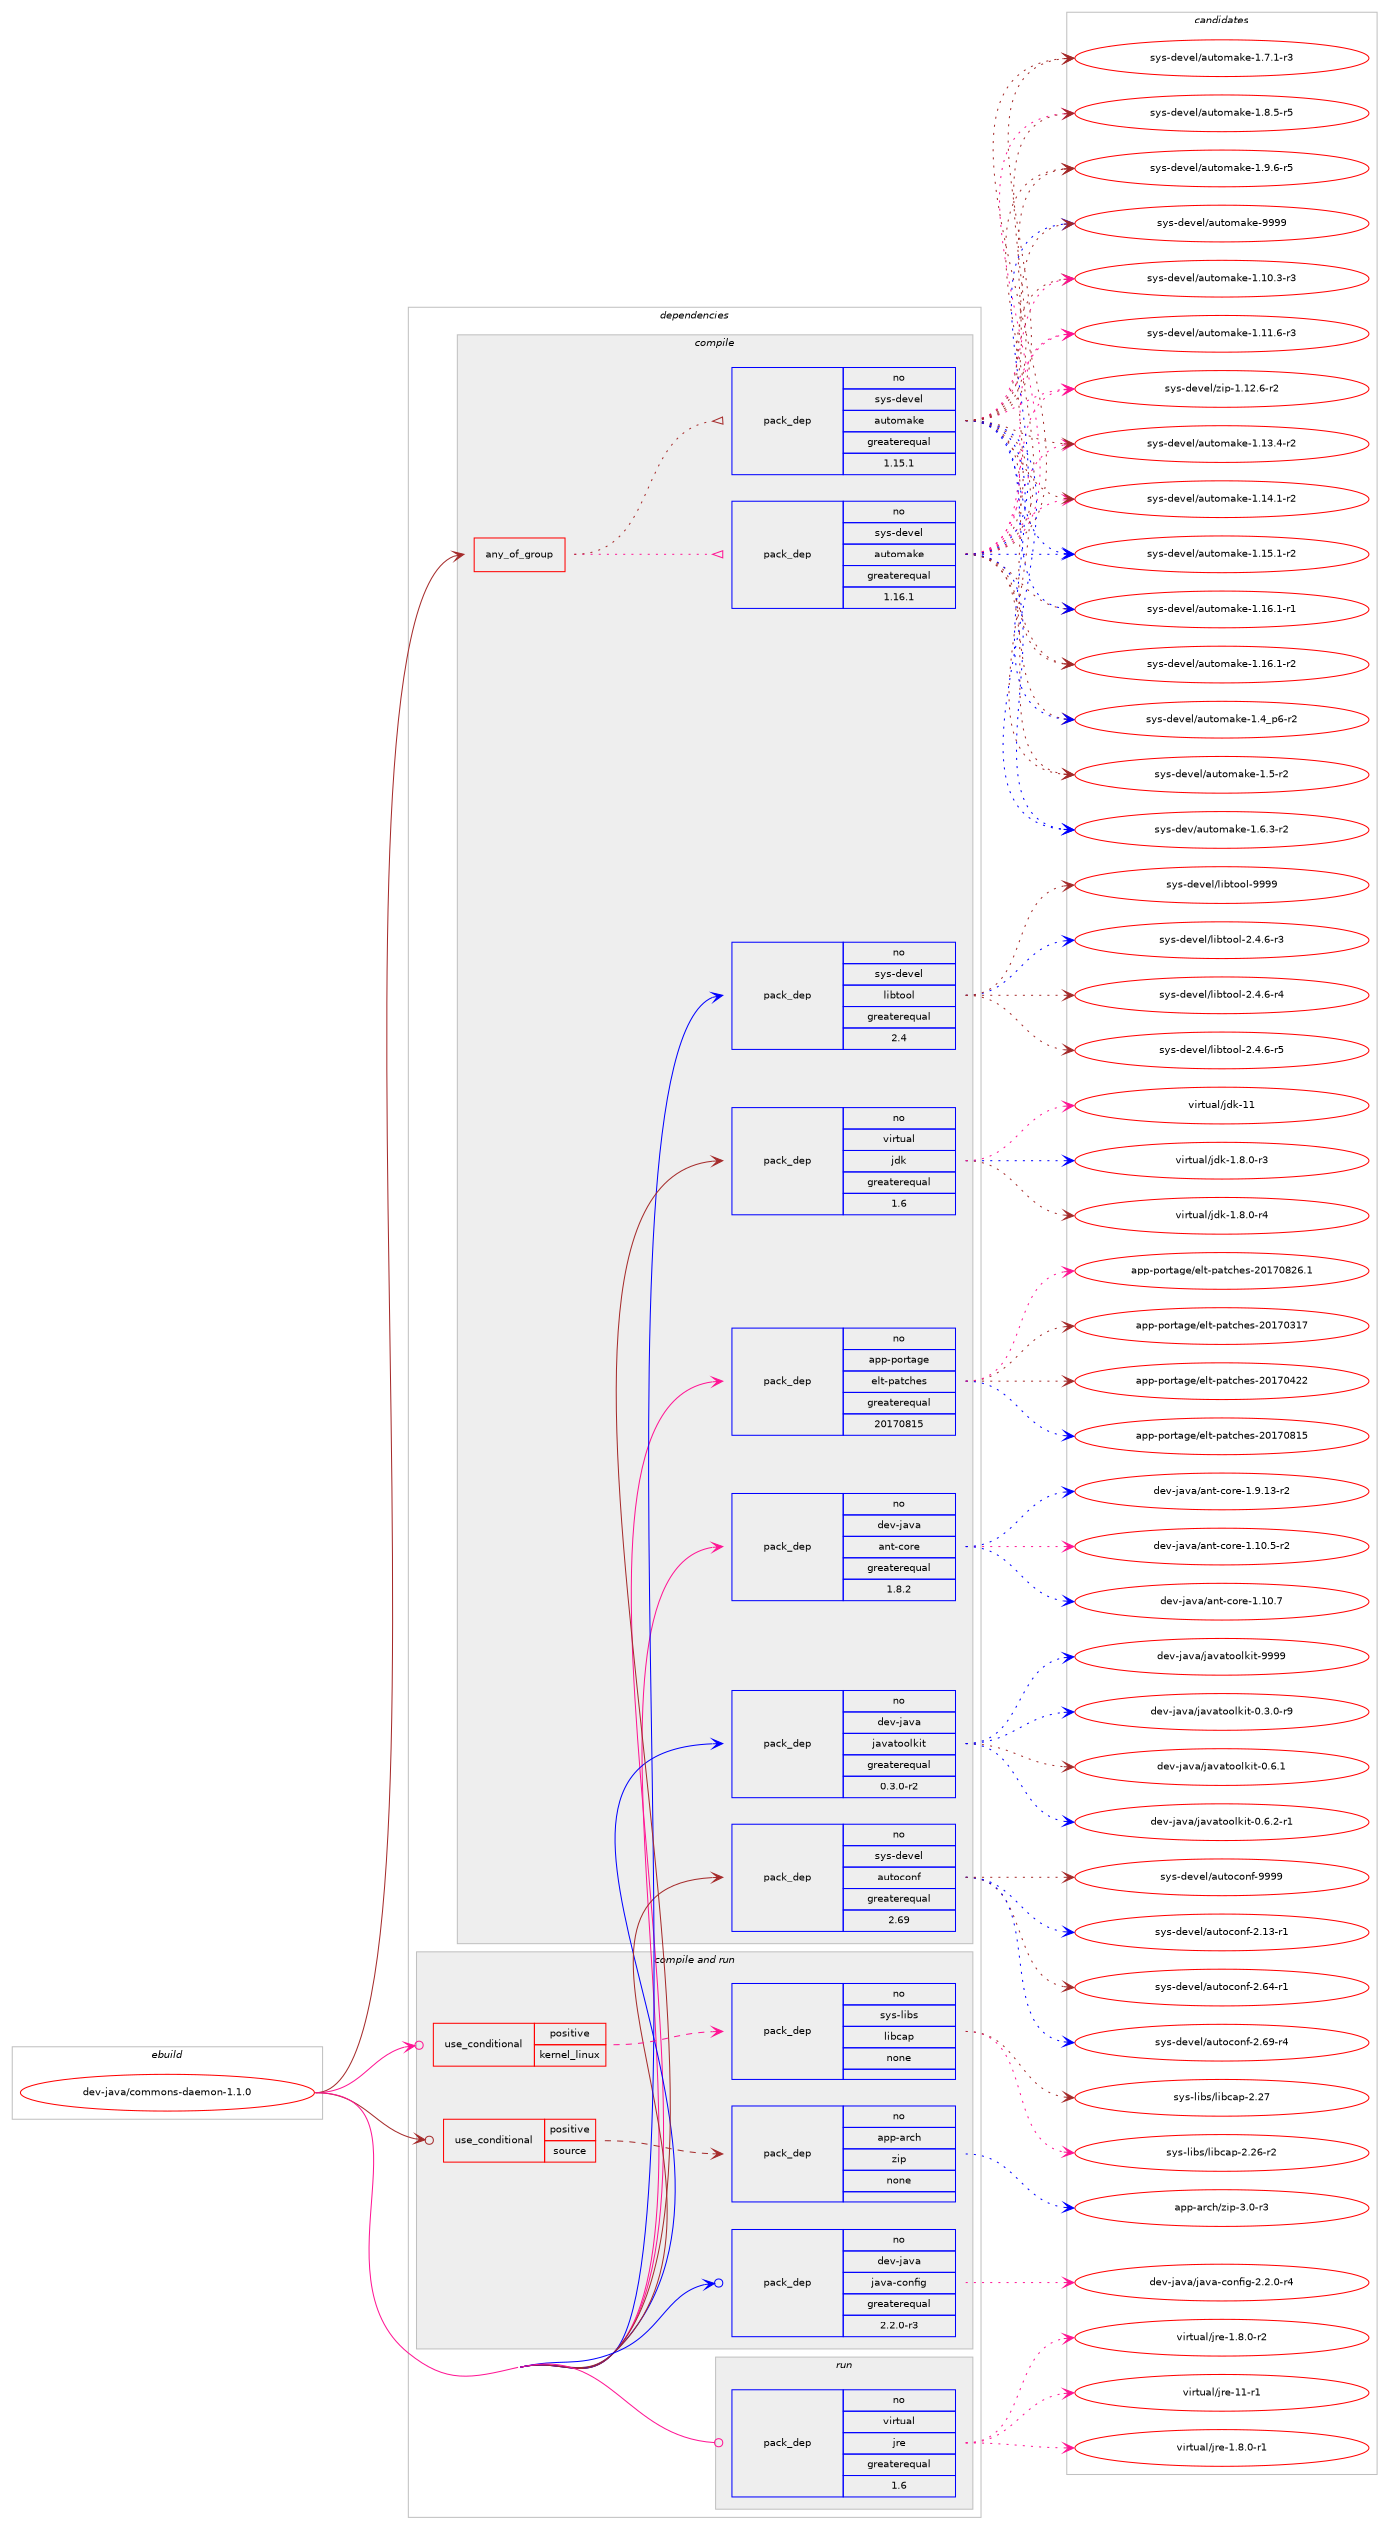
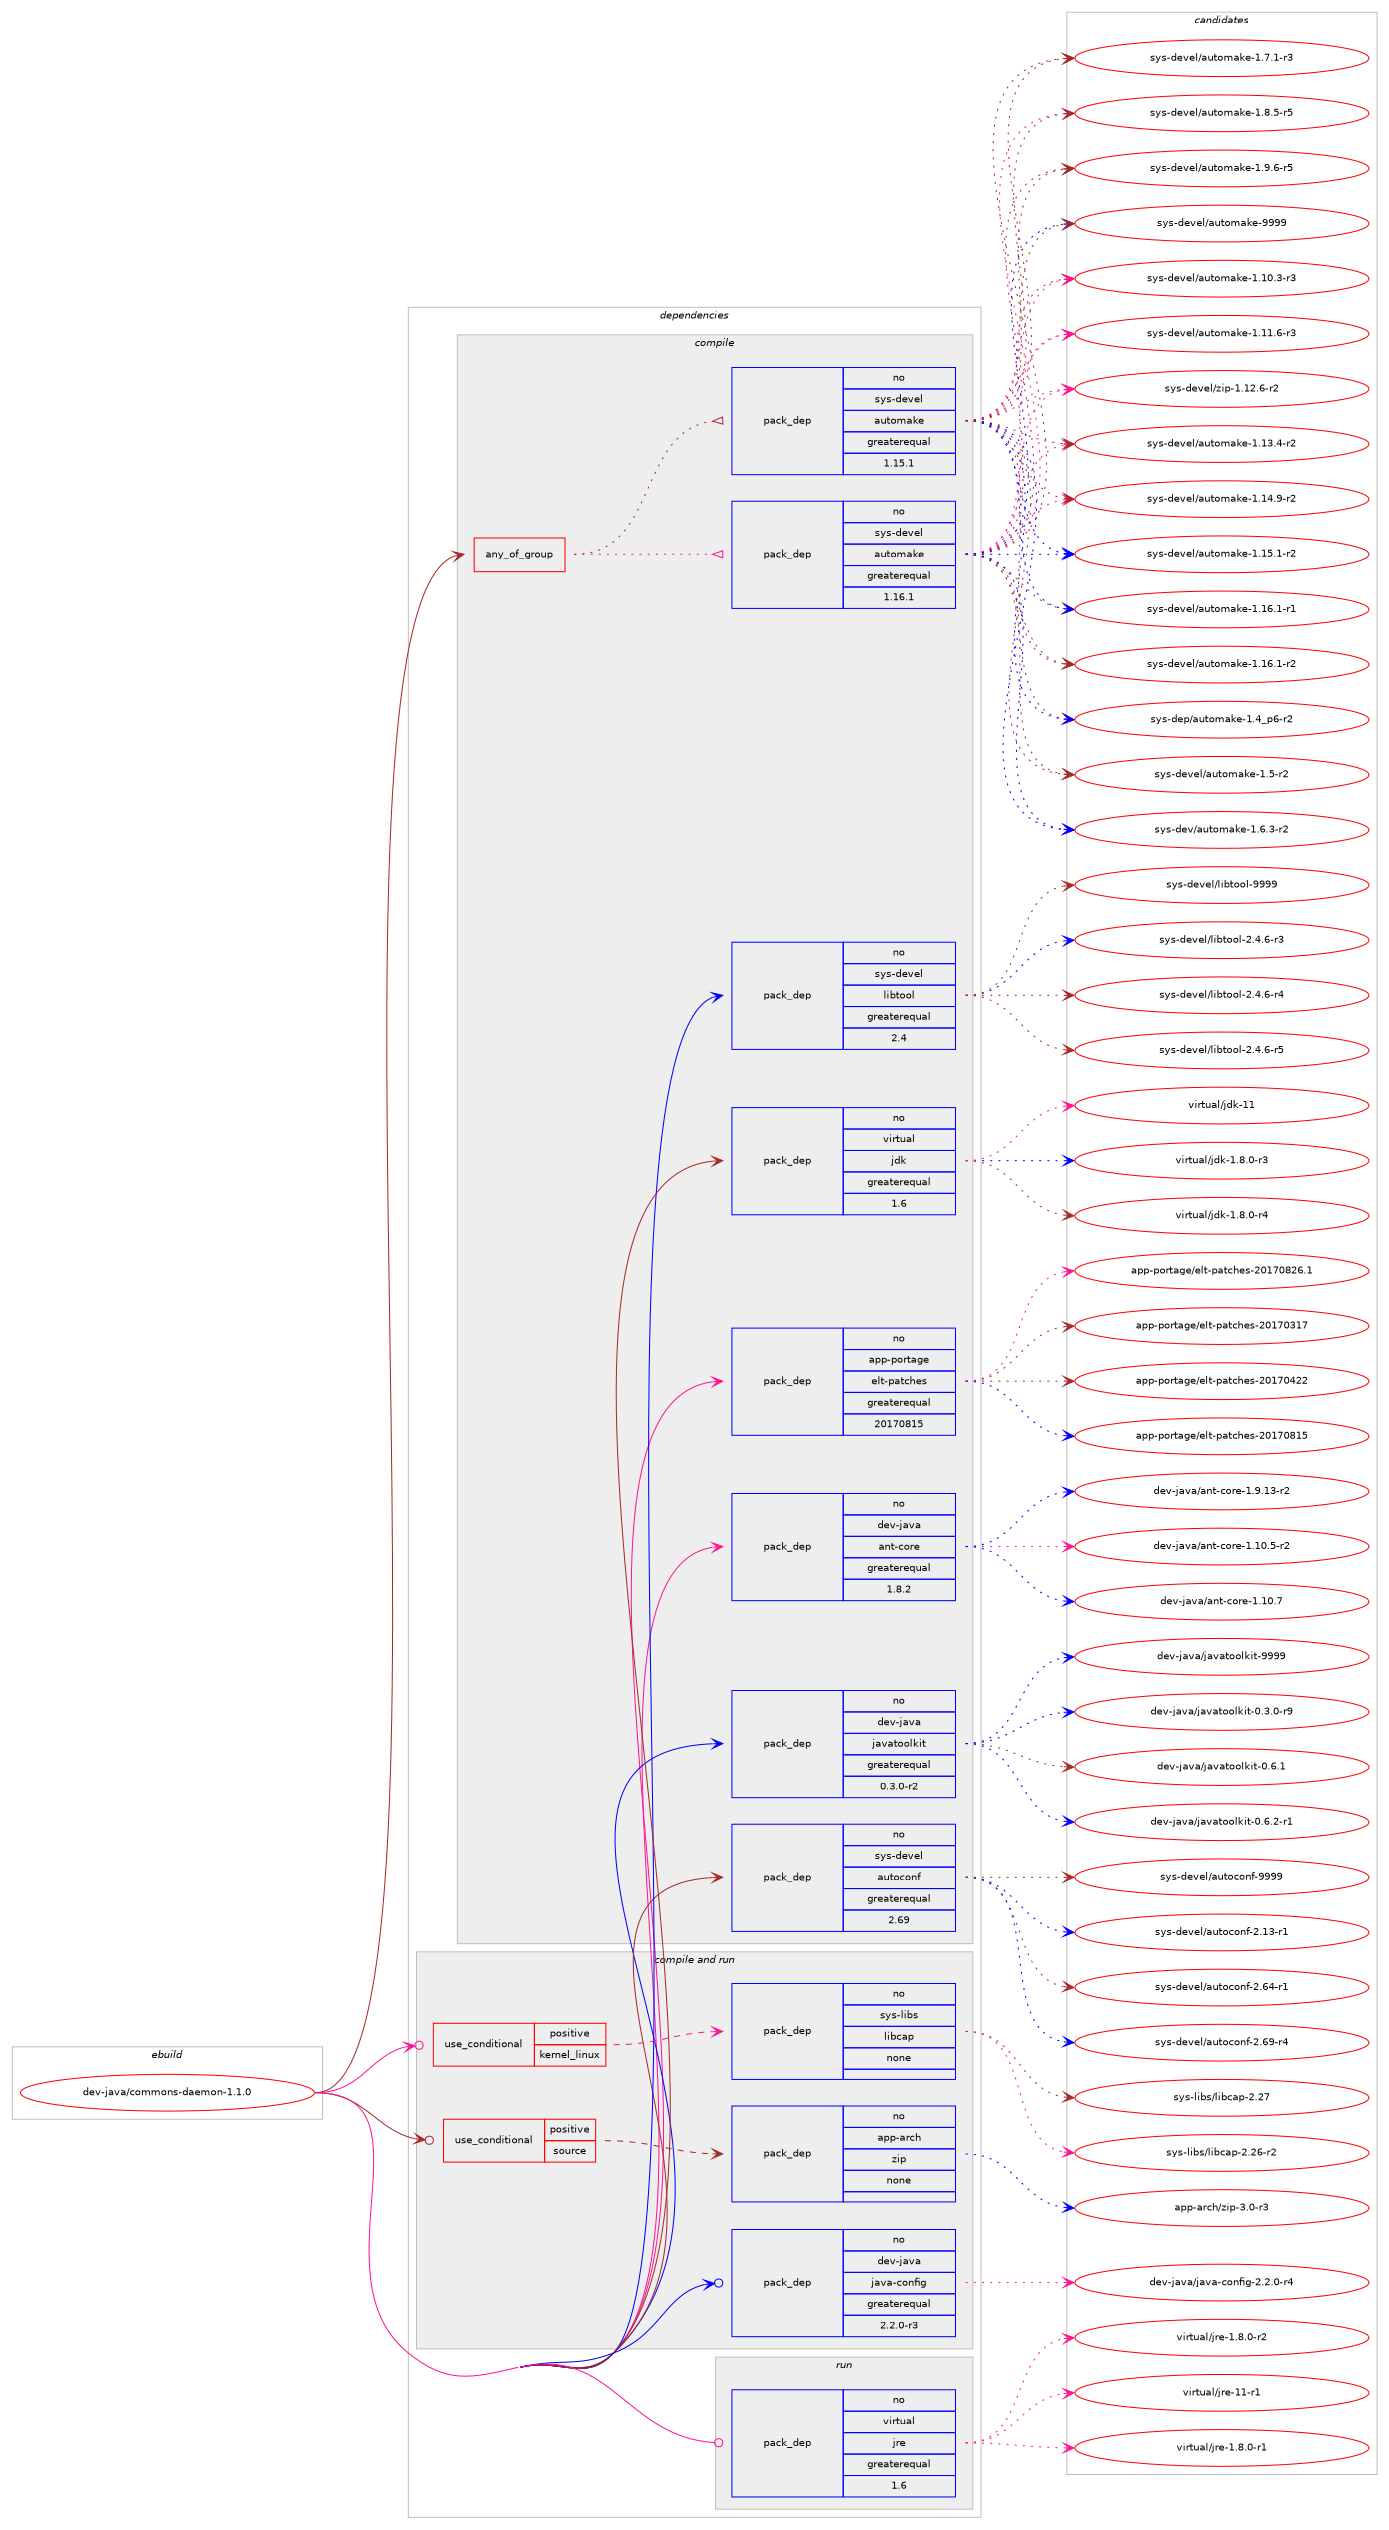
node "sys-devel/automake-1.14.1-r2": label "sys-devel/automake-1.14.1-r2" -> "sys-devel/automake-1.14.9-r2"
node "sys-devel/automake-1.4_p6-r2": label "sys-devel/automake-1.4_p6-r2" -> "sys-dep/automake-1.4_p6-r2"
